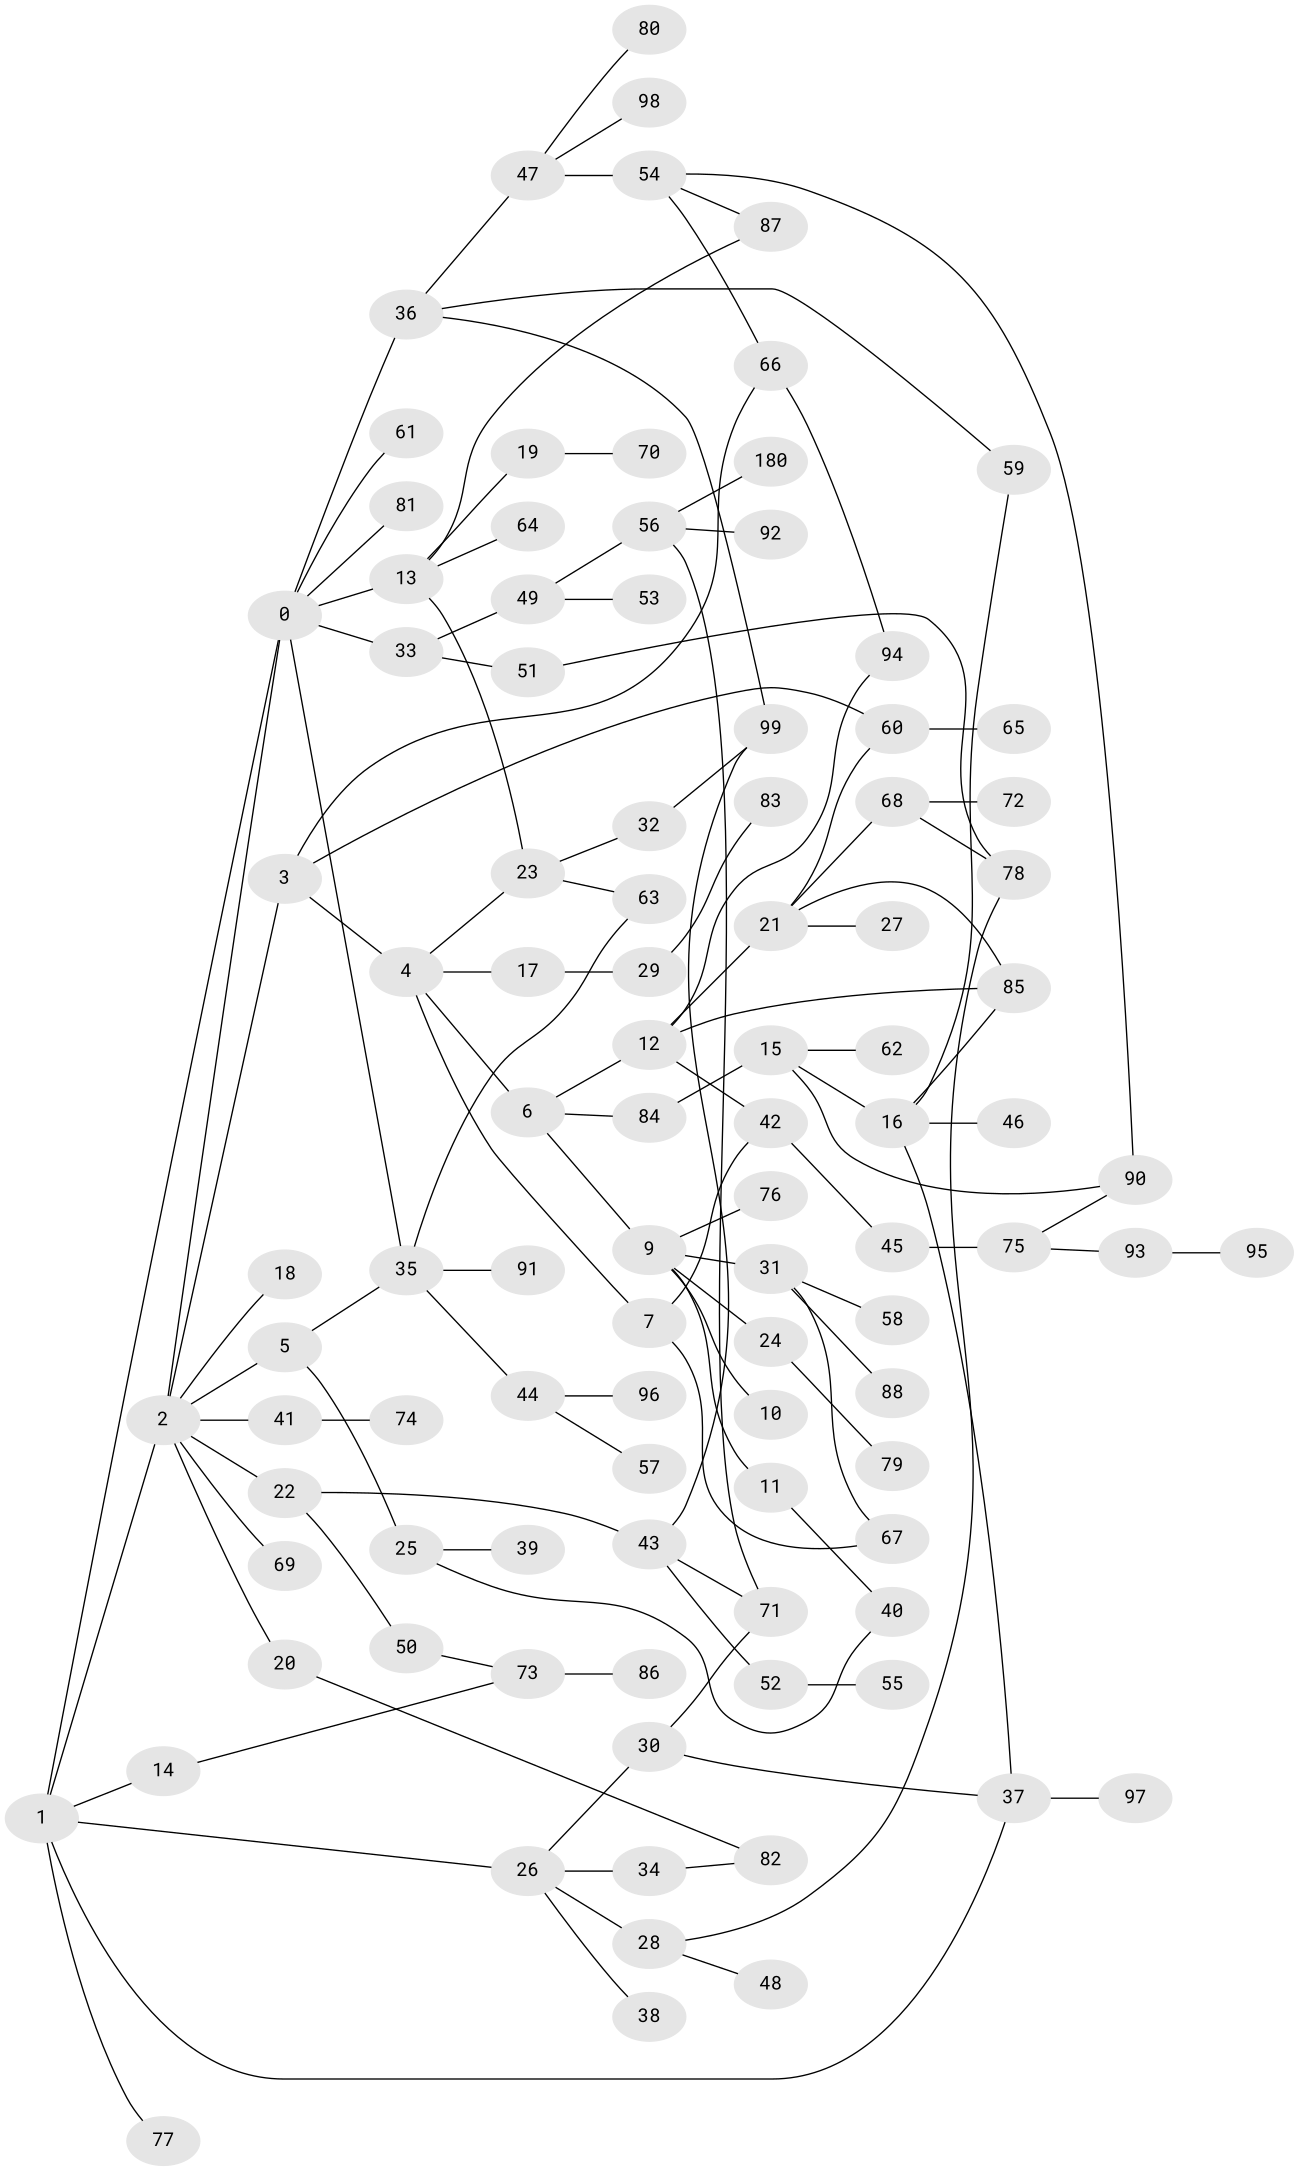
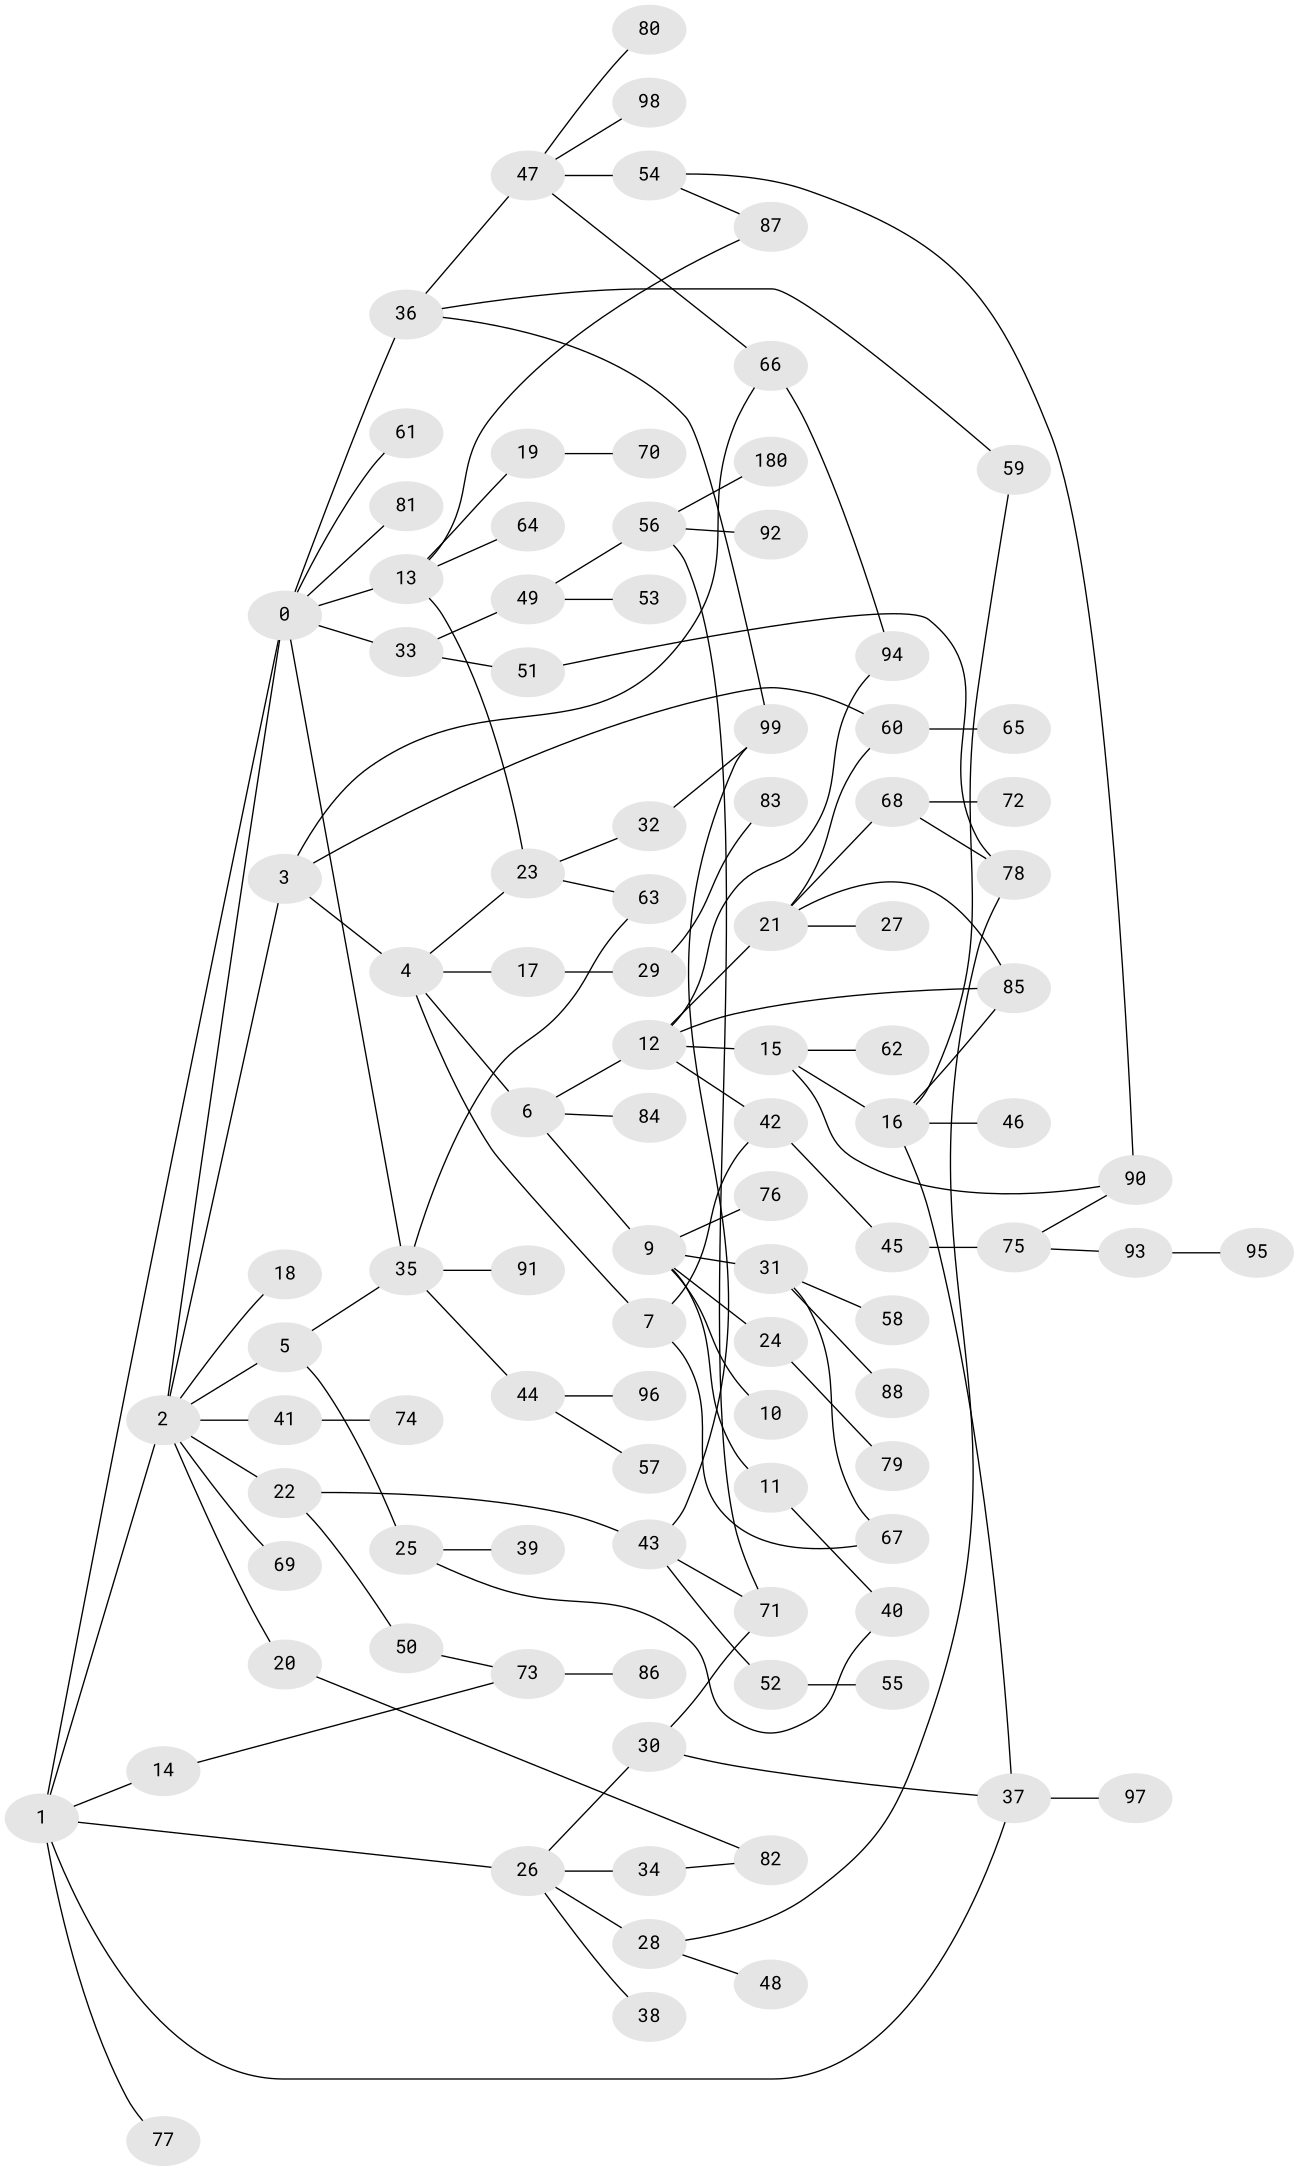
edge "54" -- "66": now "47" -- "66"
edge "15" -- "84": now "15" -- "12"
